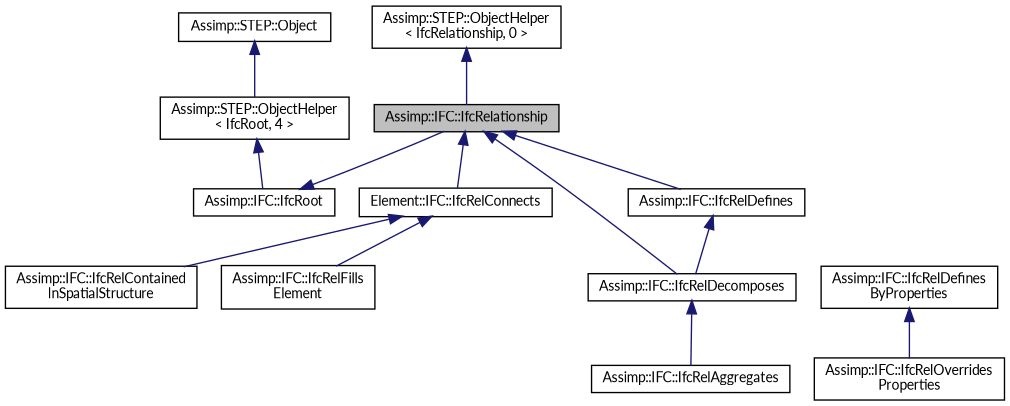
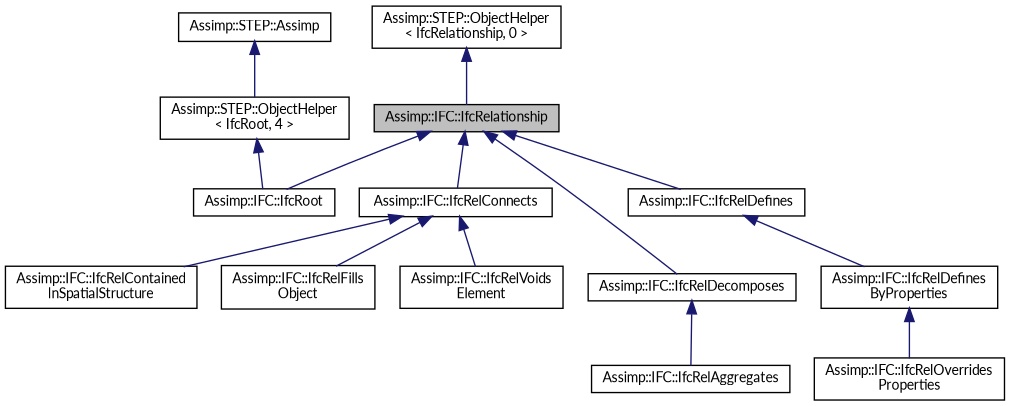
node "Assimp::STEP::Object": label "Assimp::STEP::Object" -> "Assimp::STEP::Assimp"
edge "Assimp::IFC::IfcRelationship" -> "Assimp::IFC::IfcRoot": reversed
node "Element::IFC::IfcRelConnects": label "Element::IFC::IfcRelConnects" -> "Assimp::IFC::IfcRelConnects"
edge "Assimp::IFC::IfcRelDecomposes" -> "Assimp::IFC::IfcRelDefines": now "Assimp::IFC::IfcRelDefines ByProperties" -> "Assimp::IFC::IfcRelDefines"
node "Assimp::IFC::IfcRelFills Element": label "Assimp::IFC::IfcRelFills Element" -> "Assimp::IFC::IfcRelFills Object"
node "Assimp::IFC::IfcRelVoids Element": added
